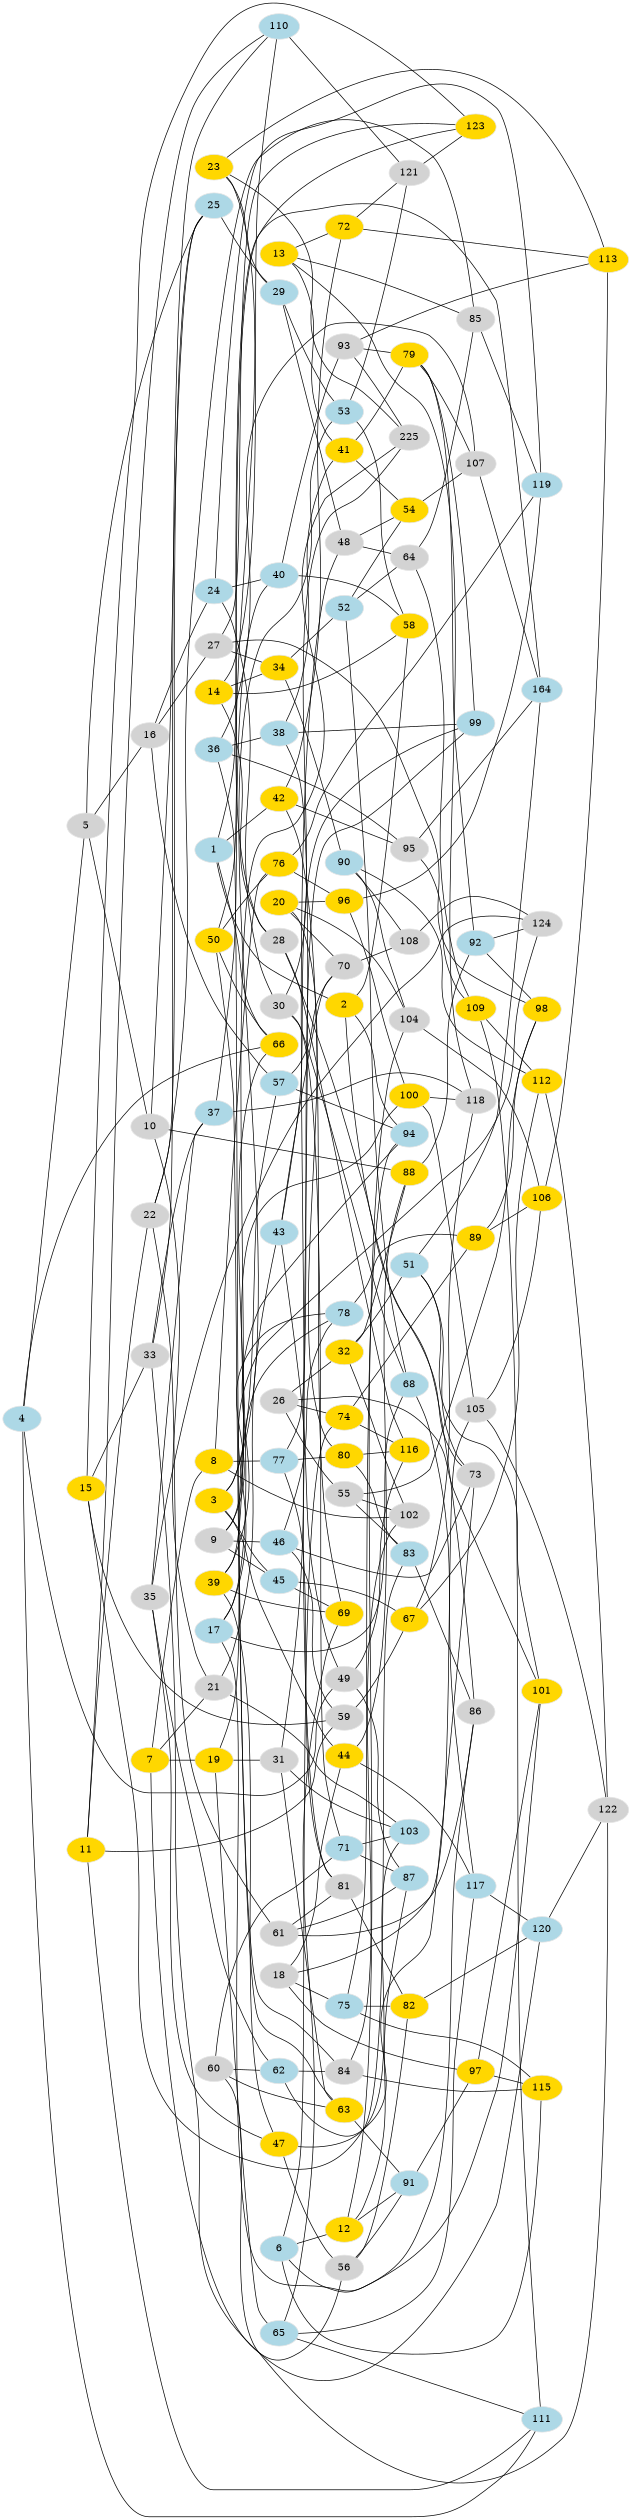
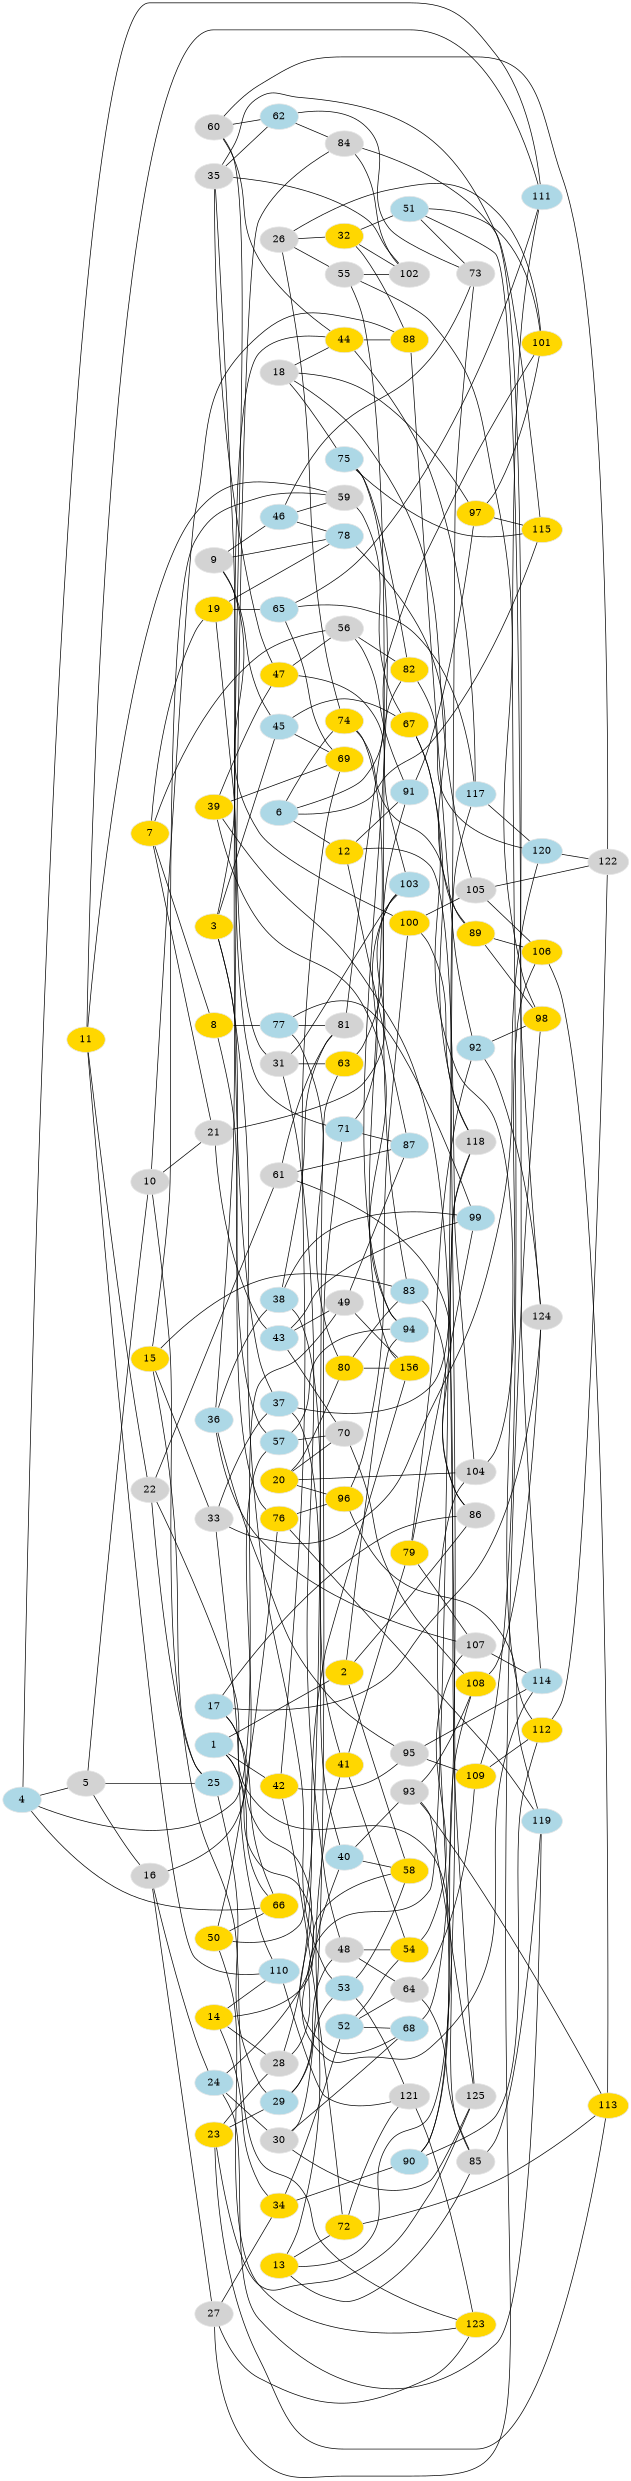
edge "93" -- "79": now "93" -- "108"
node "225": label "225" -> "125"
node "164": label "164" -> "114"
node "108": fillcolor lightgrey -> gold
node "116": label "116" -> "156"
edge "8" -- "102": now "35" -- "102"
edge "60" -- "63": now "60" -- "44"
